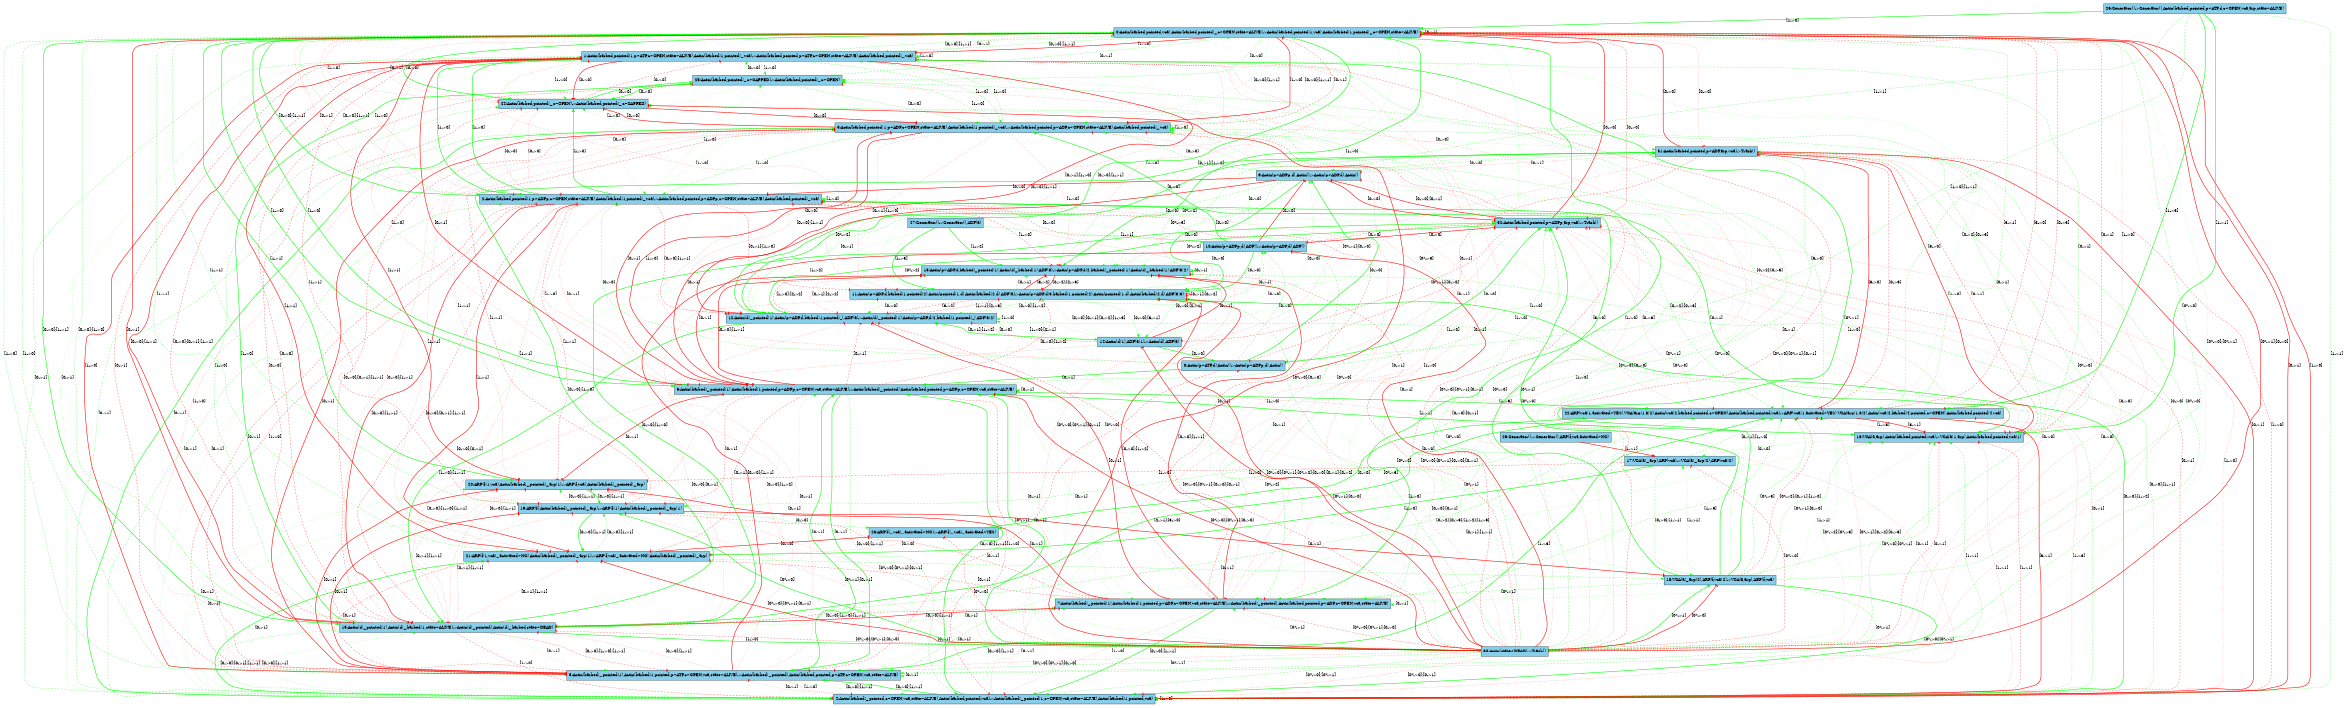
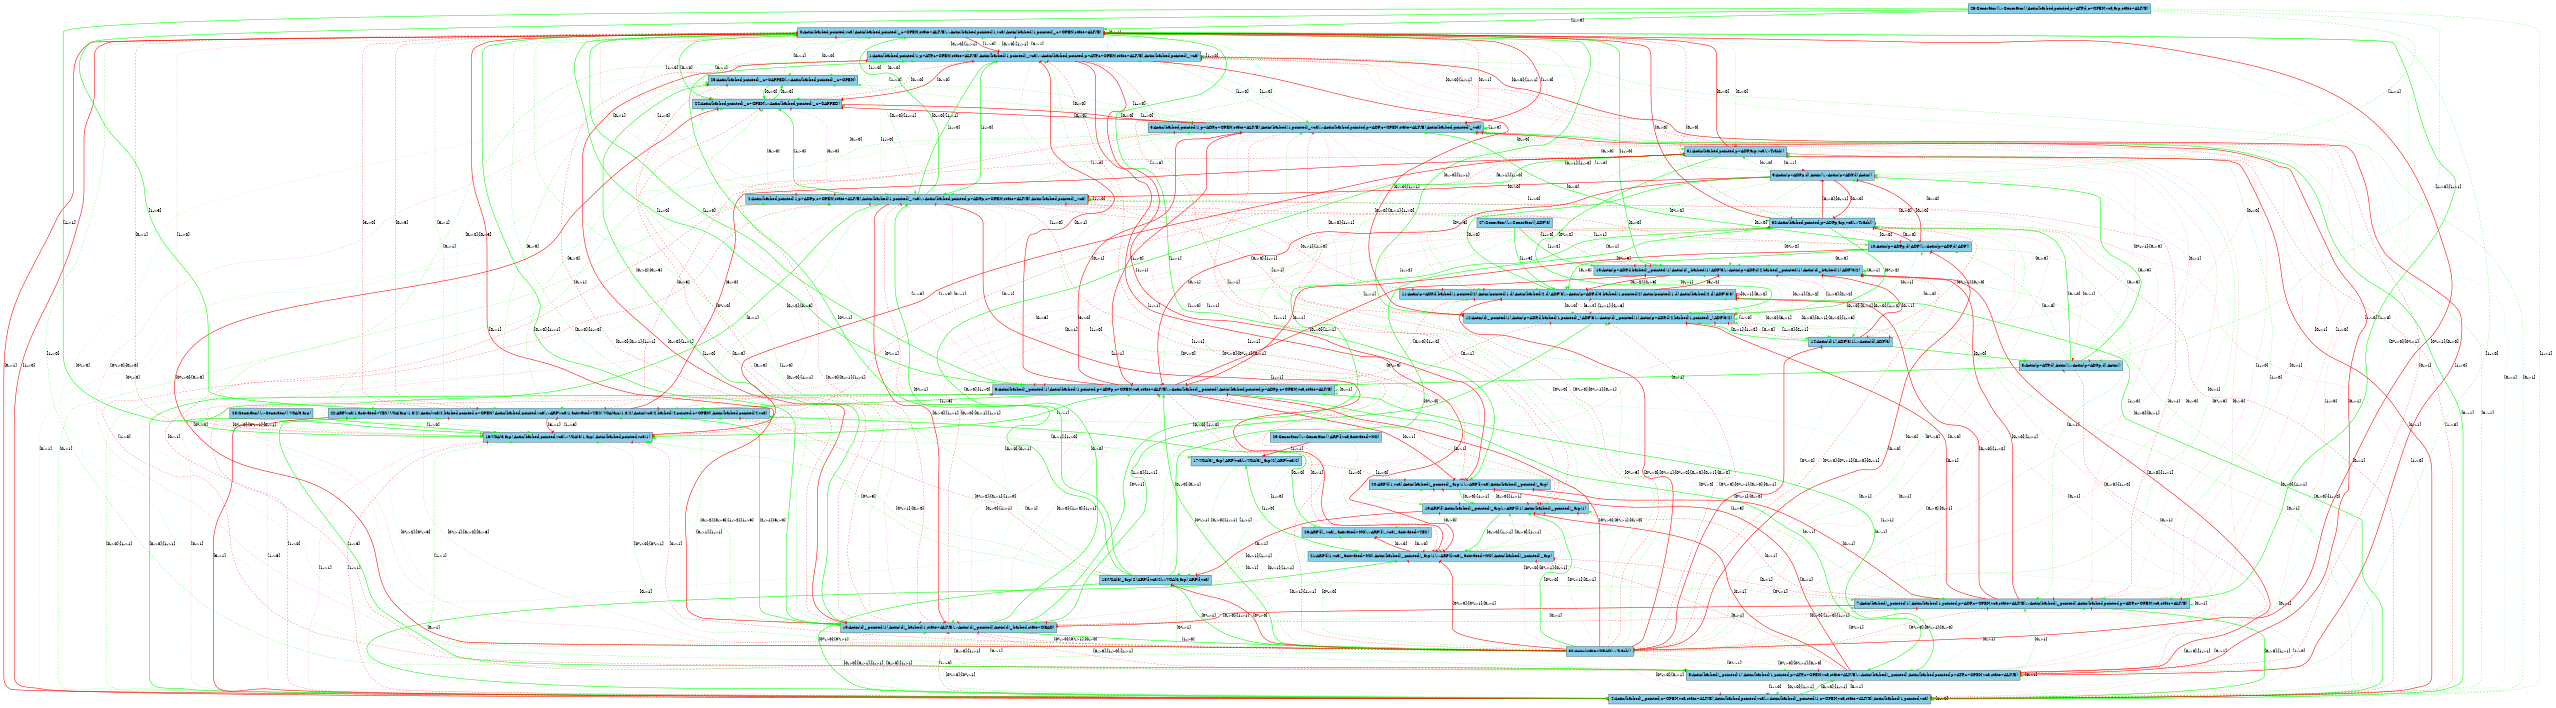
edge "31:Actin(barbed,pointed,p~ADP,arp,vca)->Trash()" -> "9:Actin(p~ADPp,d),Actin()->Actin(p~ADP,d),Actin()": arrowhead tee -> normal
edge "9:Actin(p~ADPp,d),Actin()->Actin(p~ADP,d),Actin()" -> "10:Actin(p~ADPp,d),ADF()->Actin(p~ADP,d),ADF()": added, label "[0->0]"
edge "31:Actin(barbed,pointed,p~ADP,arp,vca)->Trash()" -> "8:Actin(p~ATP,d),Actin()->Actin(p~ADPp,d),Actin()": style dashed -> dotted
edge "14:Actin(d!1),ADF(a!1)->Actin(d),ADF(a)" -> "32:Actin(barbed,pointed,p~ADPp,arp,vca)->Trash()": reversed
edge "32:Actin(barbed,pointed,p~ADPp,arp,vca)->Trash()" -> "8:Actin(p~ATP,d),Actin()->Actin(p~ADPp,d),Actin()": arrowhead tee -> normal
node "28:Generator()->Generator(),VCA(a,arp)": added
edge "30:Actin(state~DEAD)->Trash()" -> "17:VCA(a!_,arp),ARP(vca)->VCA(a!_,arp!2),ARP(vca!2)": removed, label "[0*->0]"
edge "30:Actin(state~DEAD)->Trash()" -> "23:ARP(f!_,vca!_,activated~NO)->ARP(f!_,vca!_,activated~YES)": color red -> green
